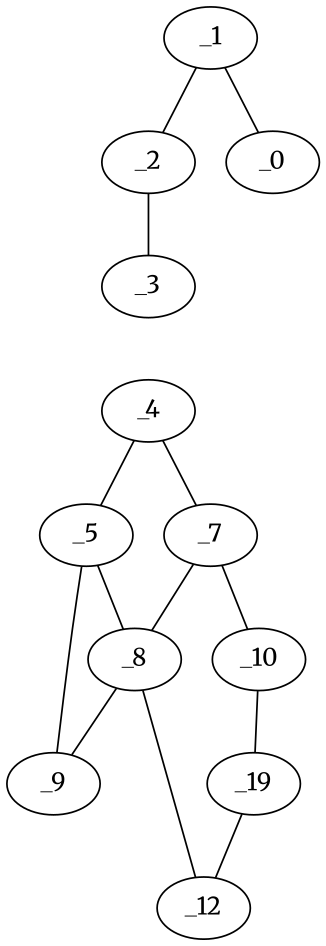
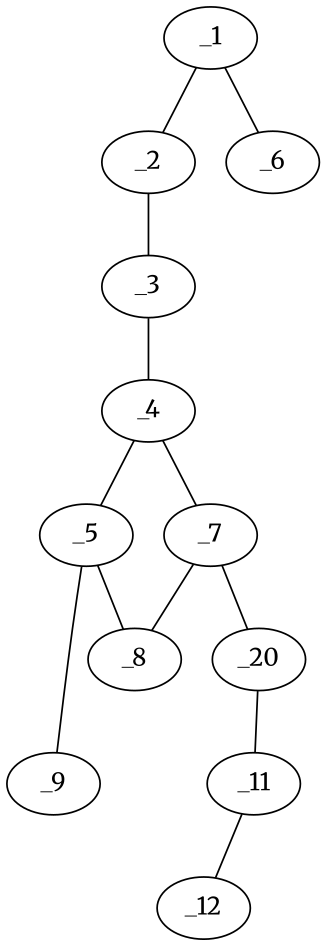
node "_0": label "_0" -> "_6"
edge "_3" -- "_4": added
node "_10": label "_10" -> "_20"
edge "_8" -- "_9": removed
edge "_8" -- "_12": removed
node "_19": label "_19" -> "_11"
